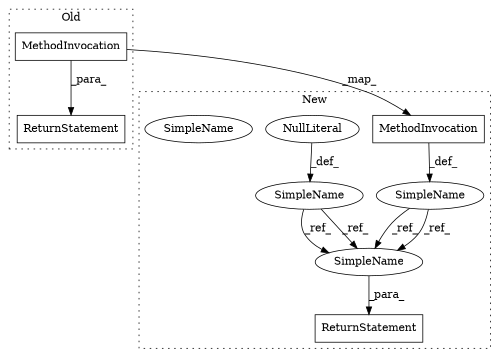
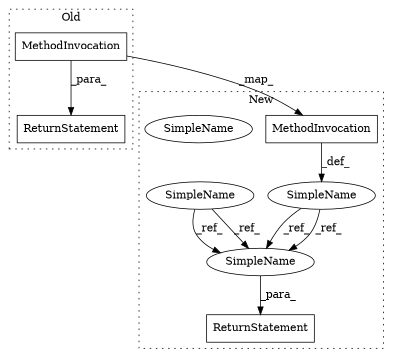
node "NullLiteral": removed
